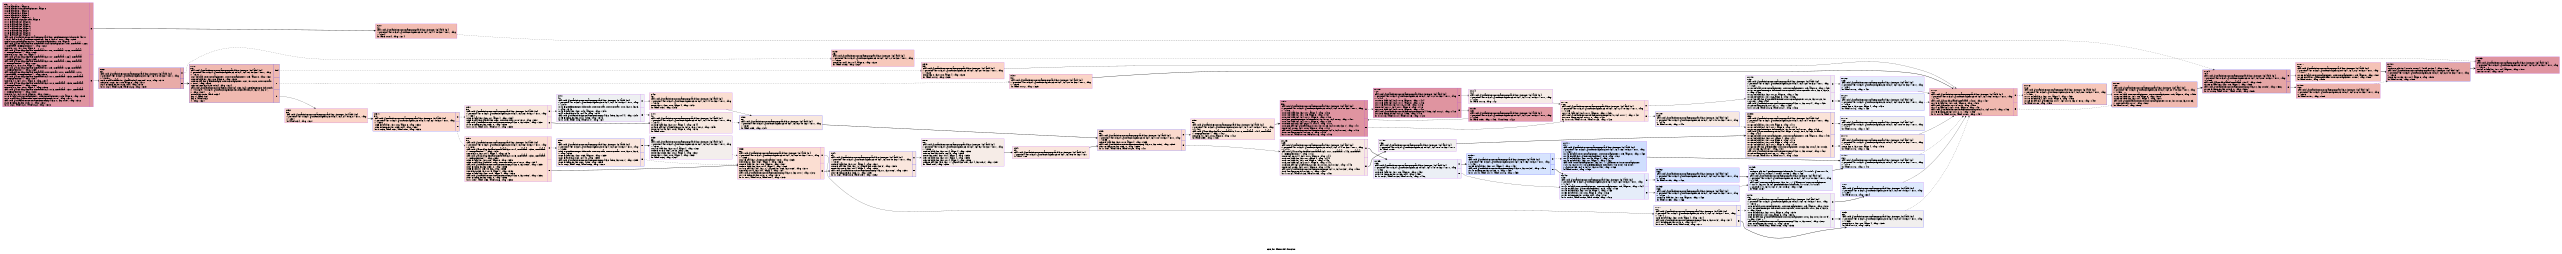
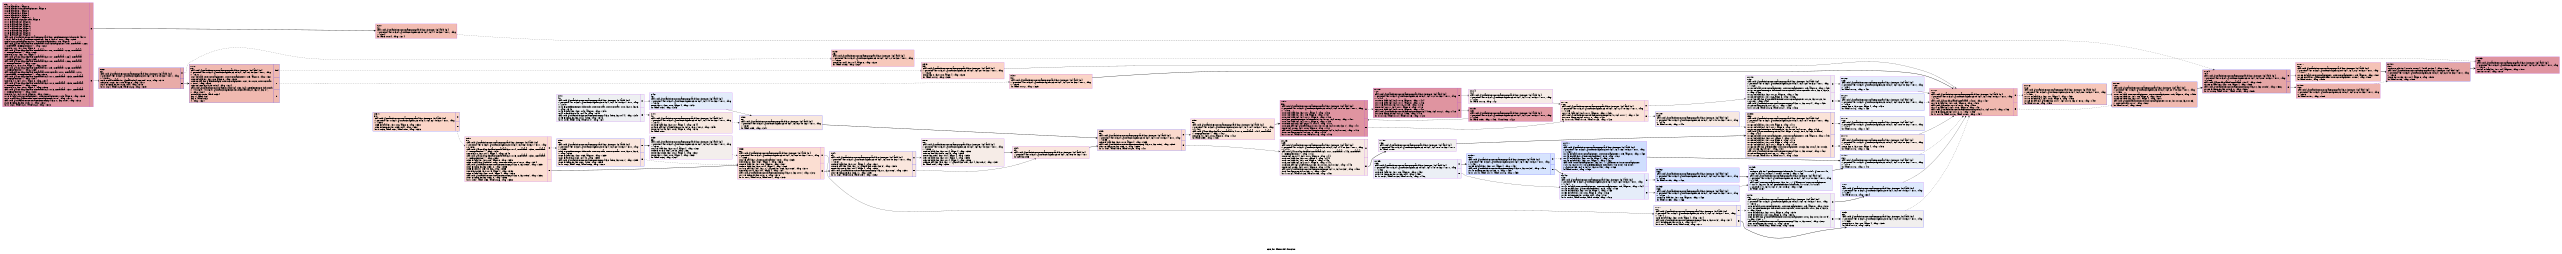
node "%46:": fillcolor #f7b59970 -> #bfd3f670
node "%32:": removed
node "%37:": removed
edge "%129:" -> "%135:": removed
node "%94:": text "br label %95" -> "br malloc %95"
edge "%84:" -> "%94:": added
